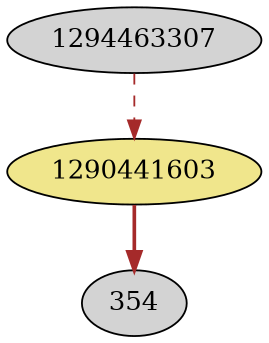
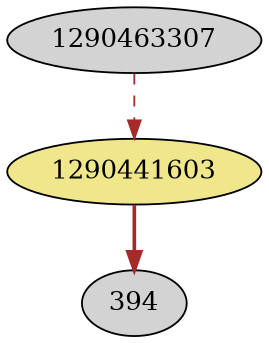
node "1294463307": label "1294463307" -> "1290463307"
node "354": label "354" -> "394"
